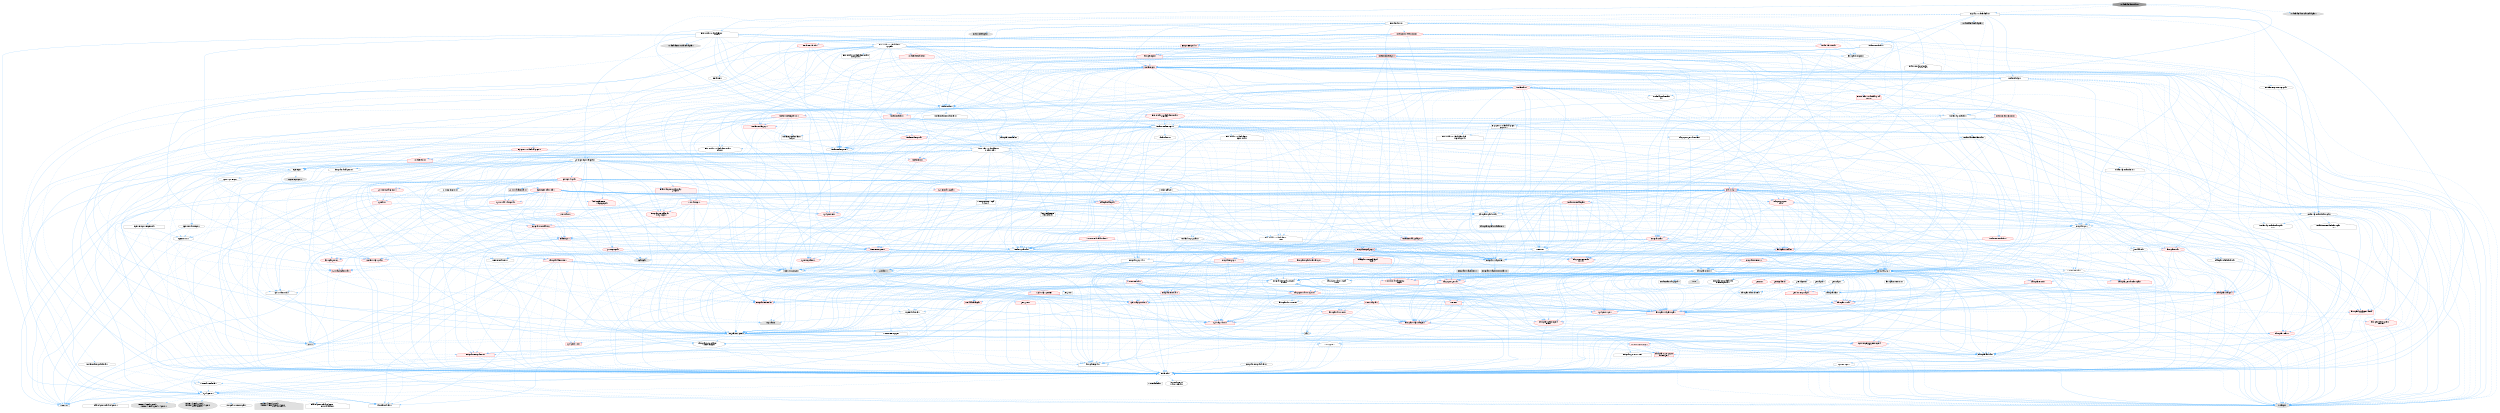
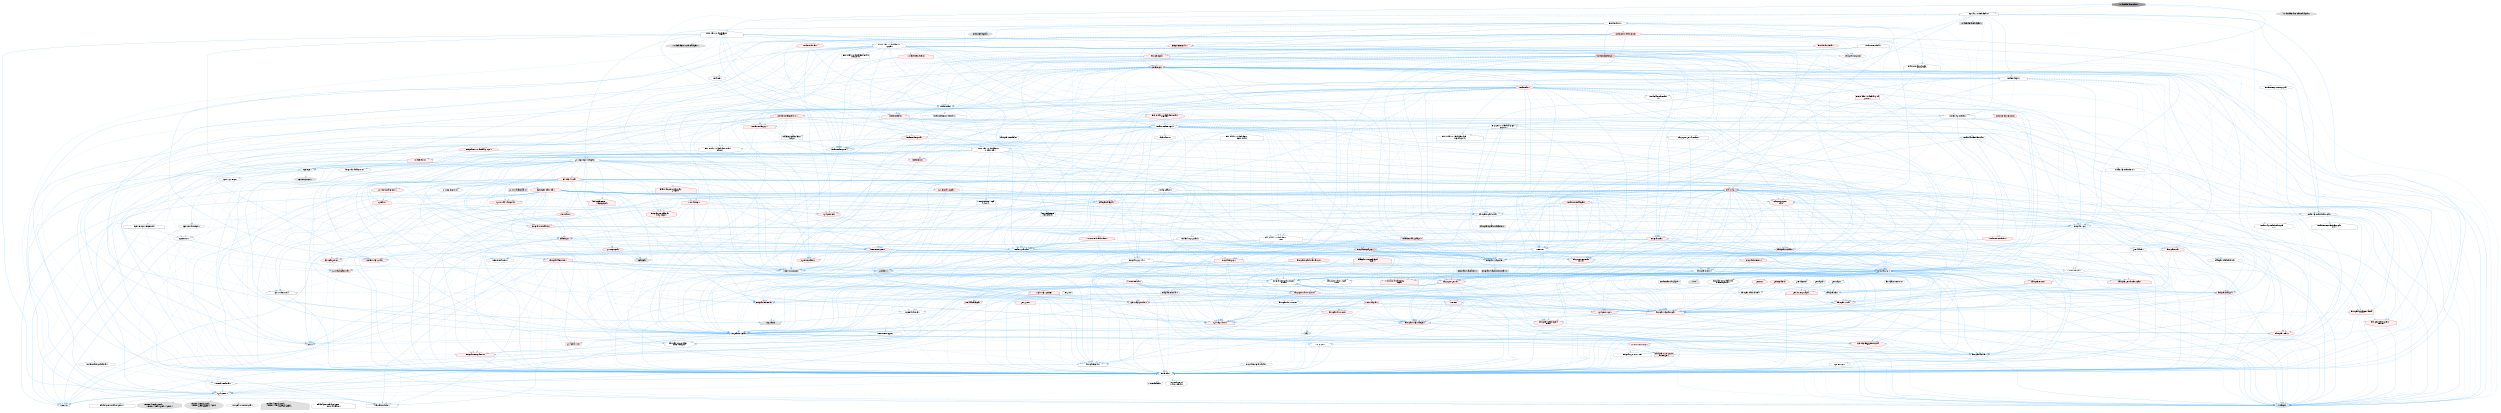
node "EdGraph/EdGraphPin.h": shape note -> ellipse
node "Evaluation/MovieScenePlayback.h": label "Evaluation/MovieScenePlayback.h" -> "CriticalSection/MovieScenePlayback.h"
